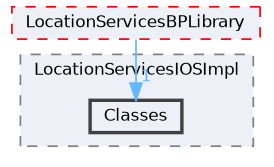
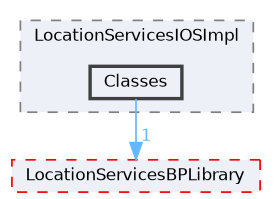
edge "LocationServicesBPLibrary" -> "Classes": reversed
